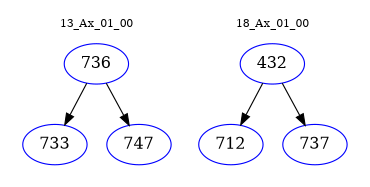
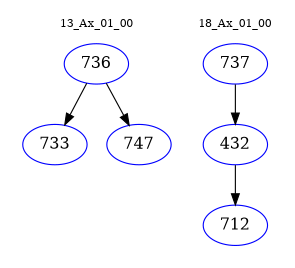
edge "432" -> "737": reversed
